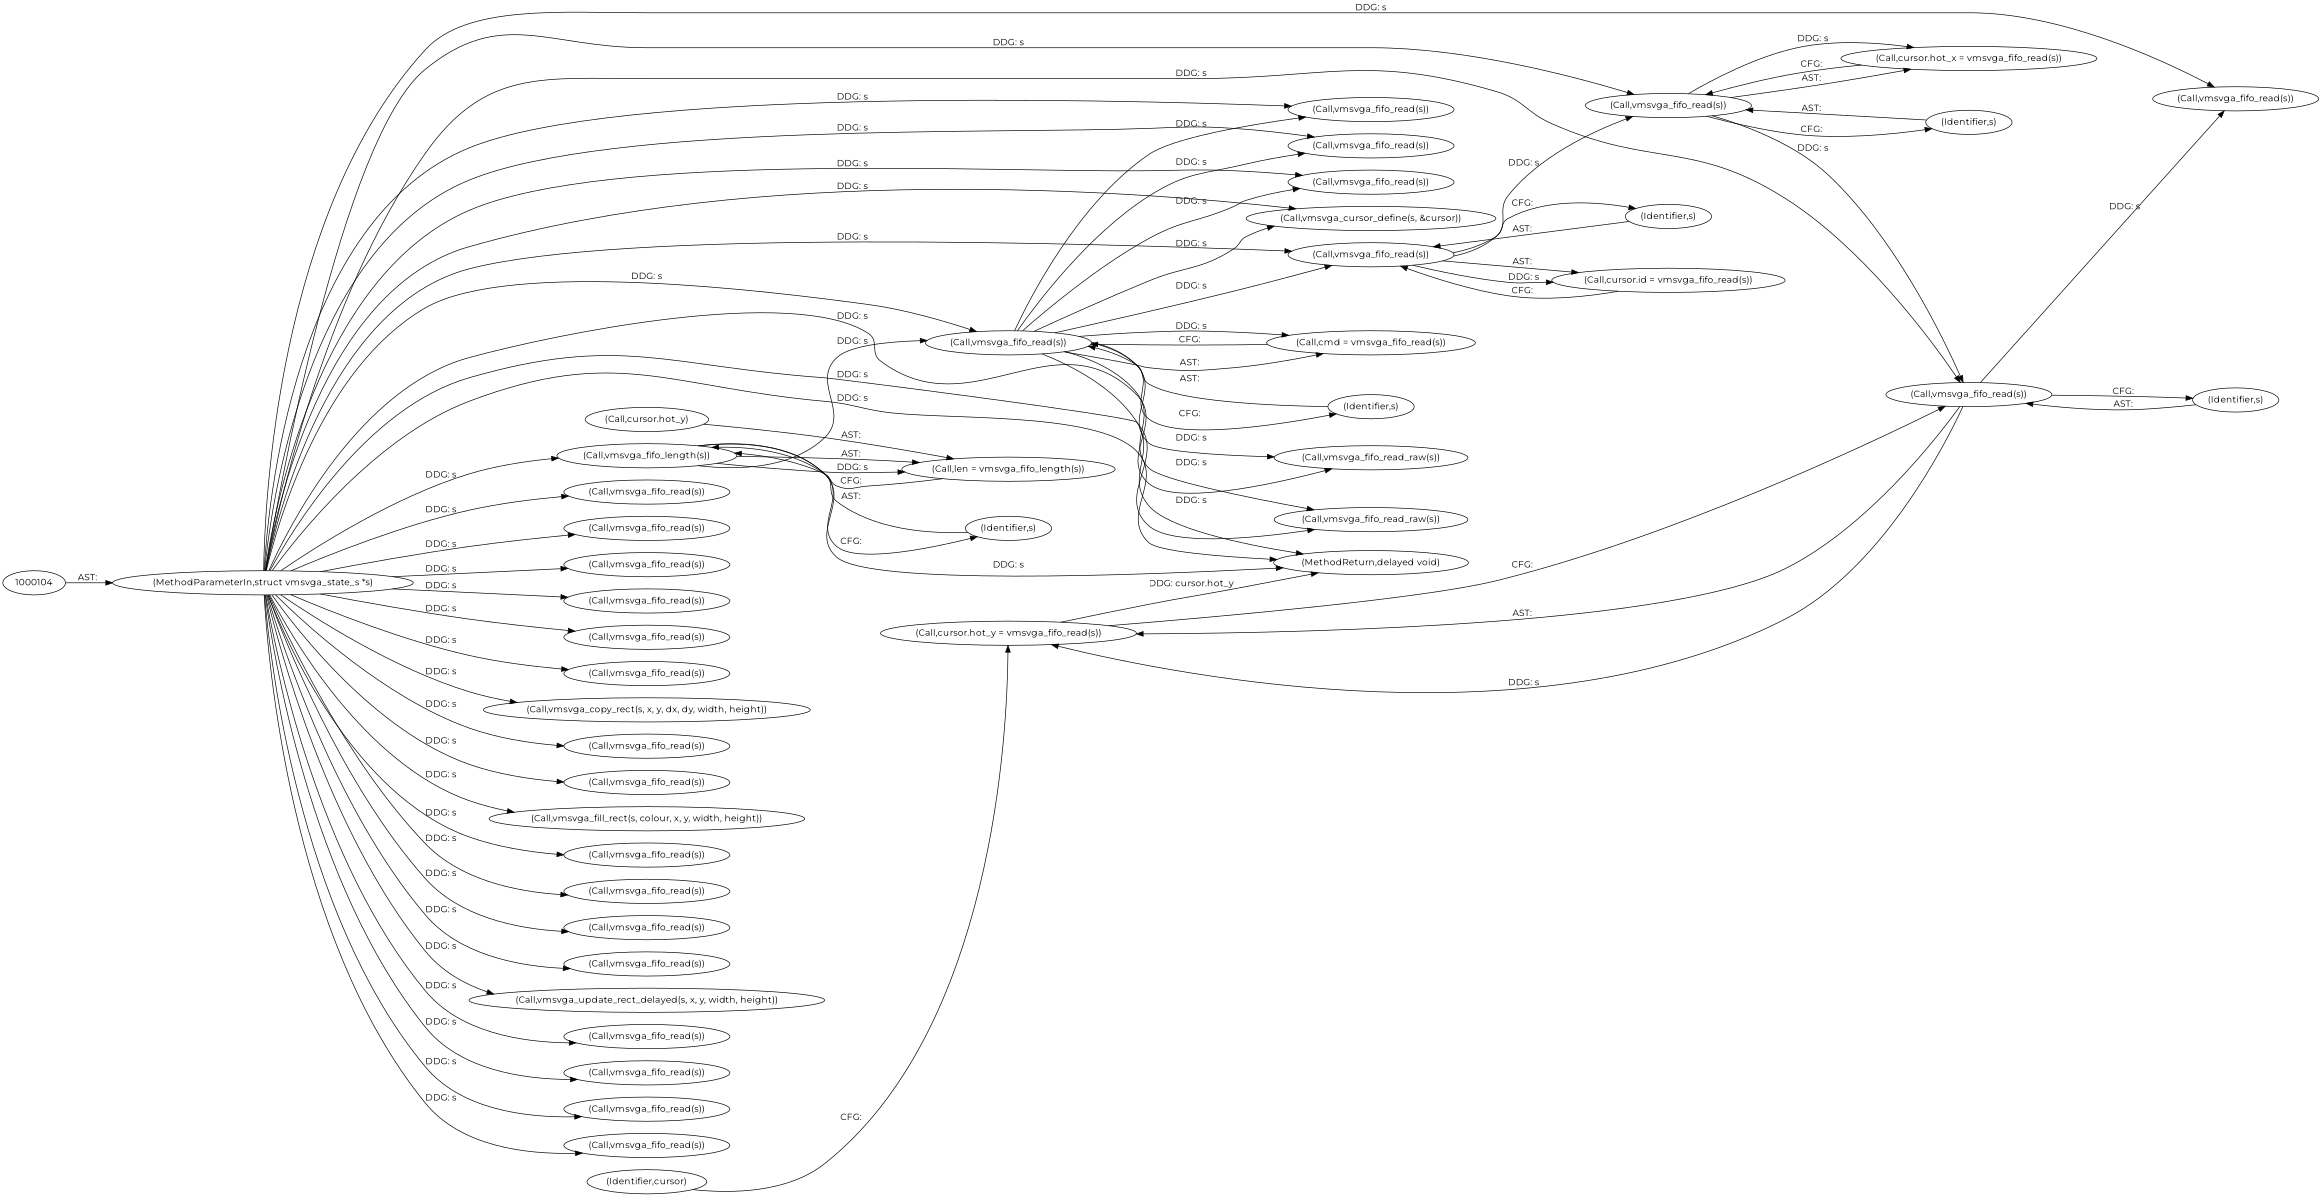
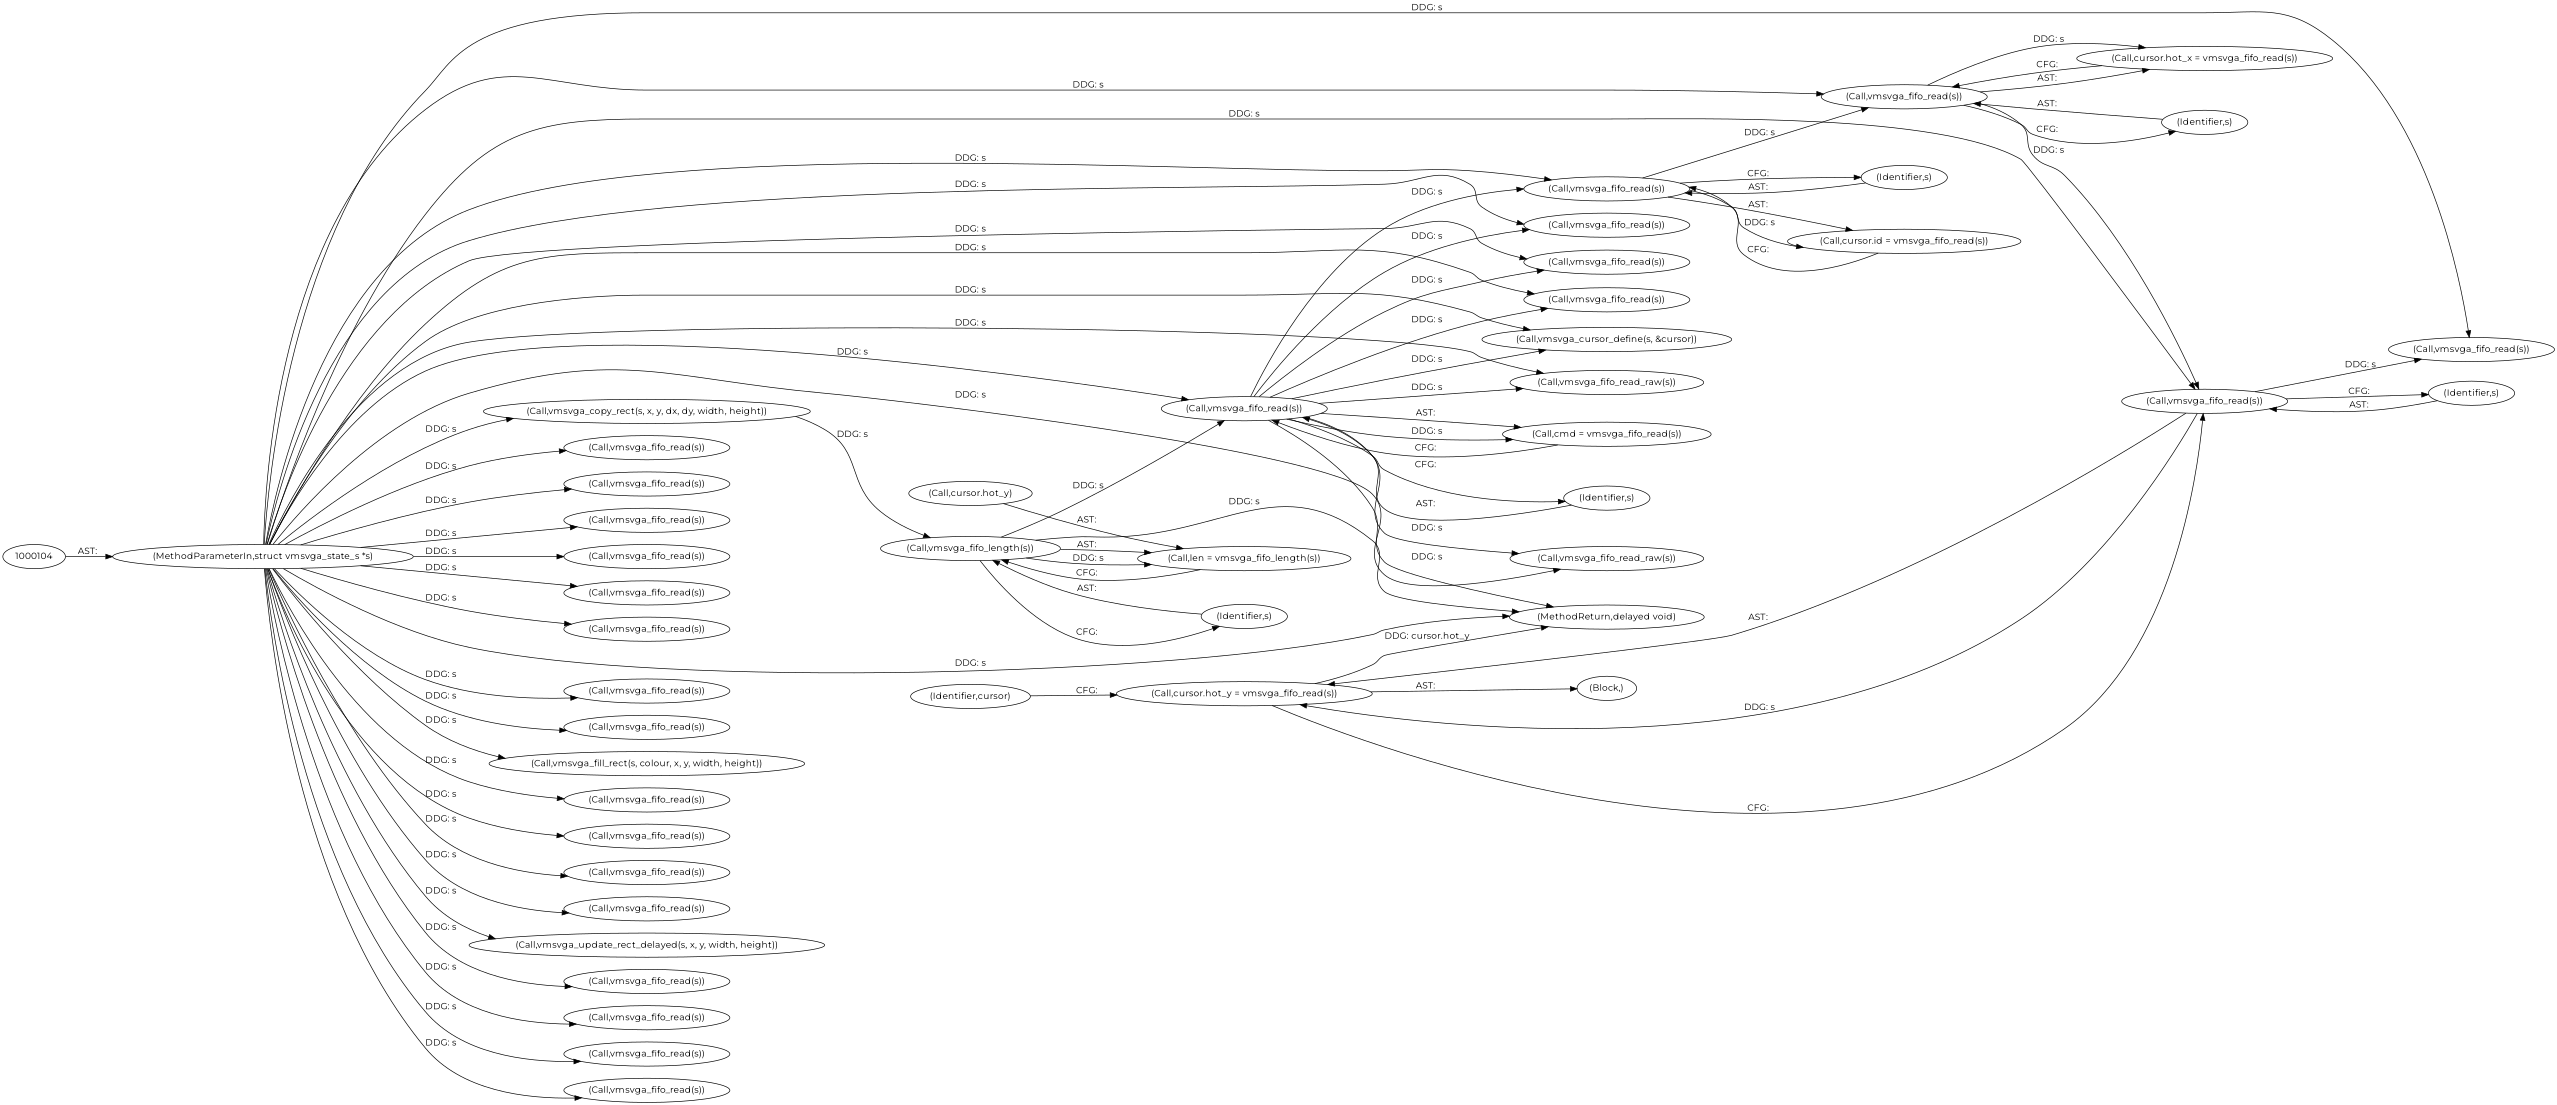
edge "(MethodParameterIn,struct vmsvga_state_s *s)" -> "(Call,vmsvga_fifo_length(s))": now "(Call,vmsvga_copy_rect(s, x, y, dx, dy, width, height))" -> "(Call,vmsvga_fifo_length(s))"
node "(Block,)": added
